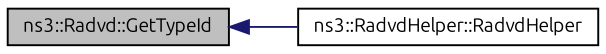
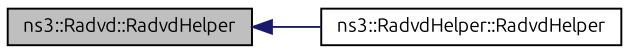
node "ns3::Radvd::GetTypeId": label "ns3::Radvd::GetTypeId" -> "ns3::Radvd::RadvdHelper"
